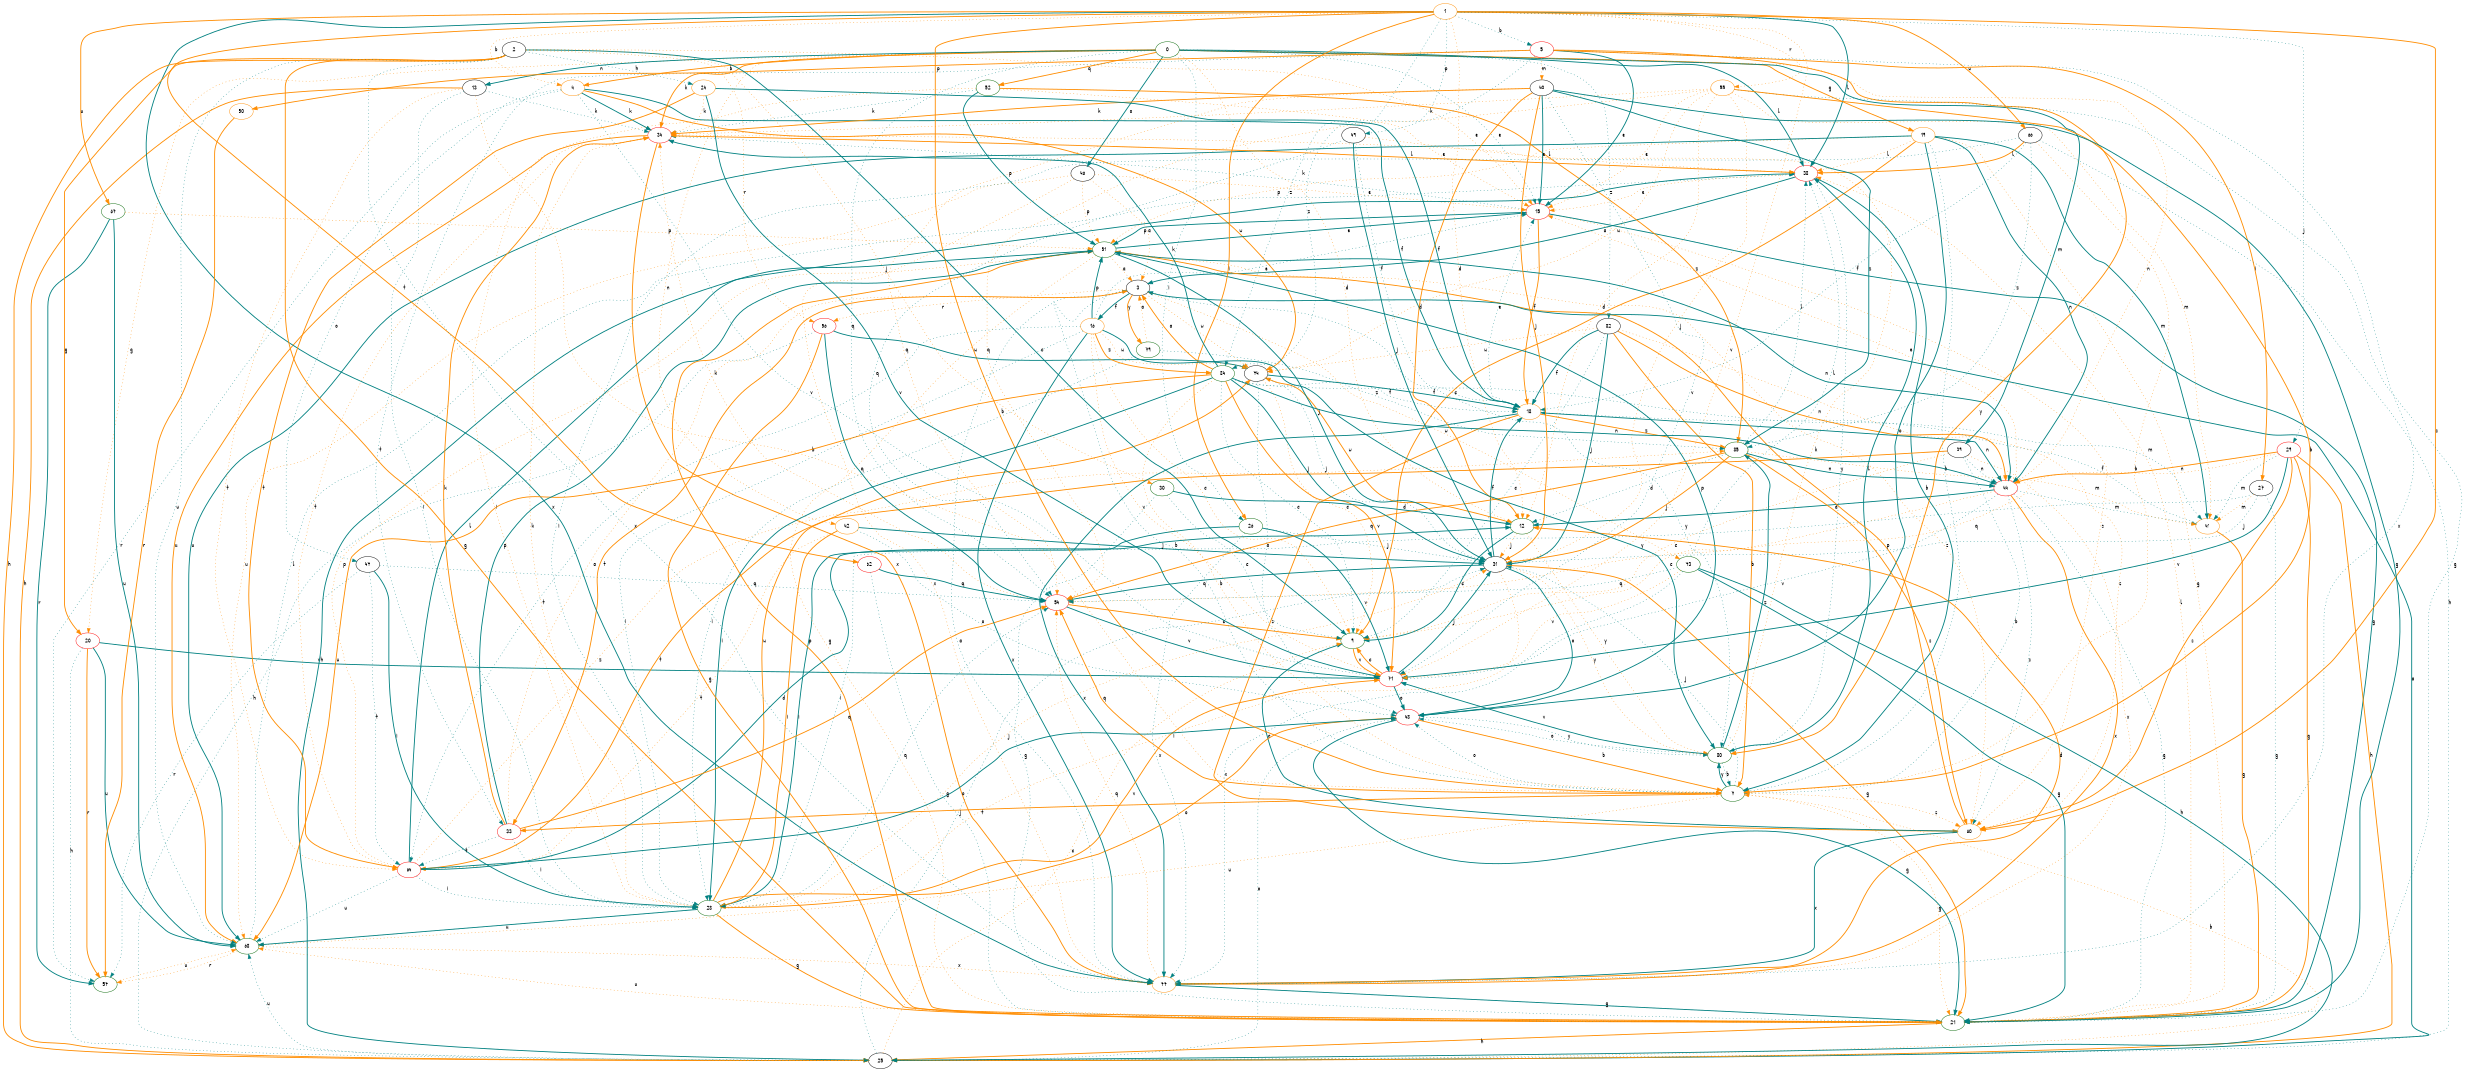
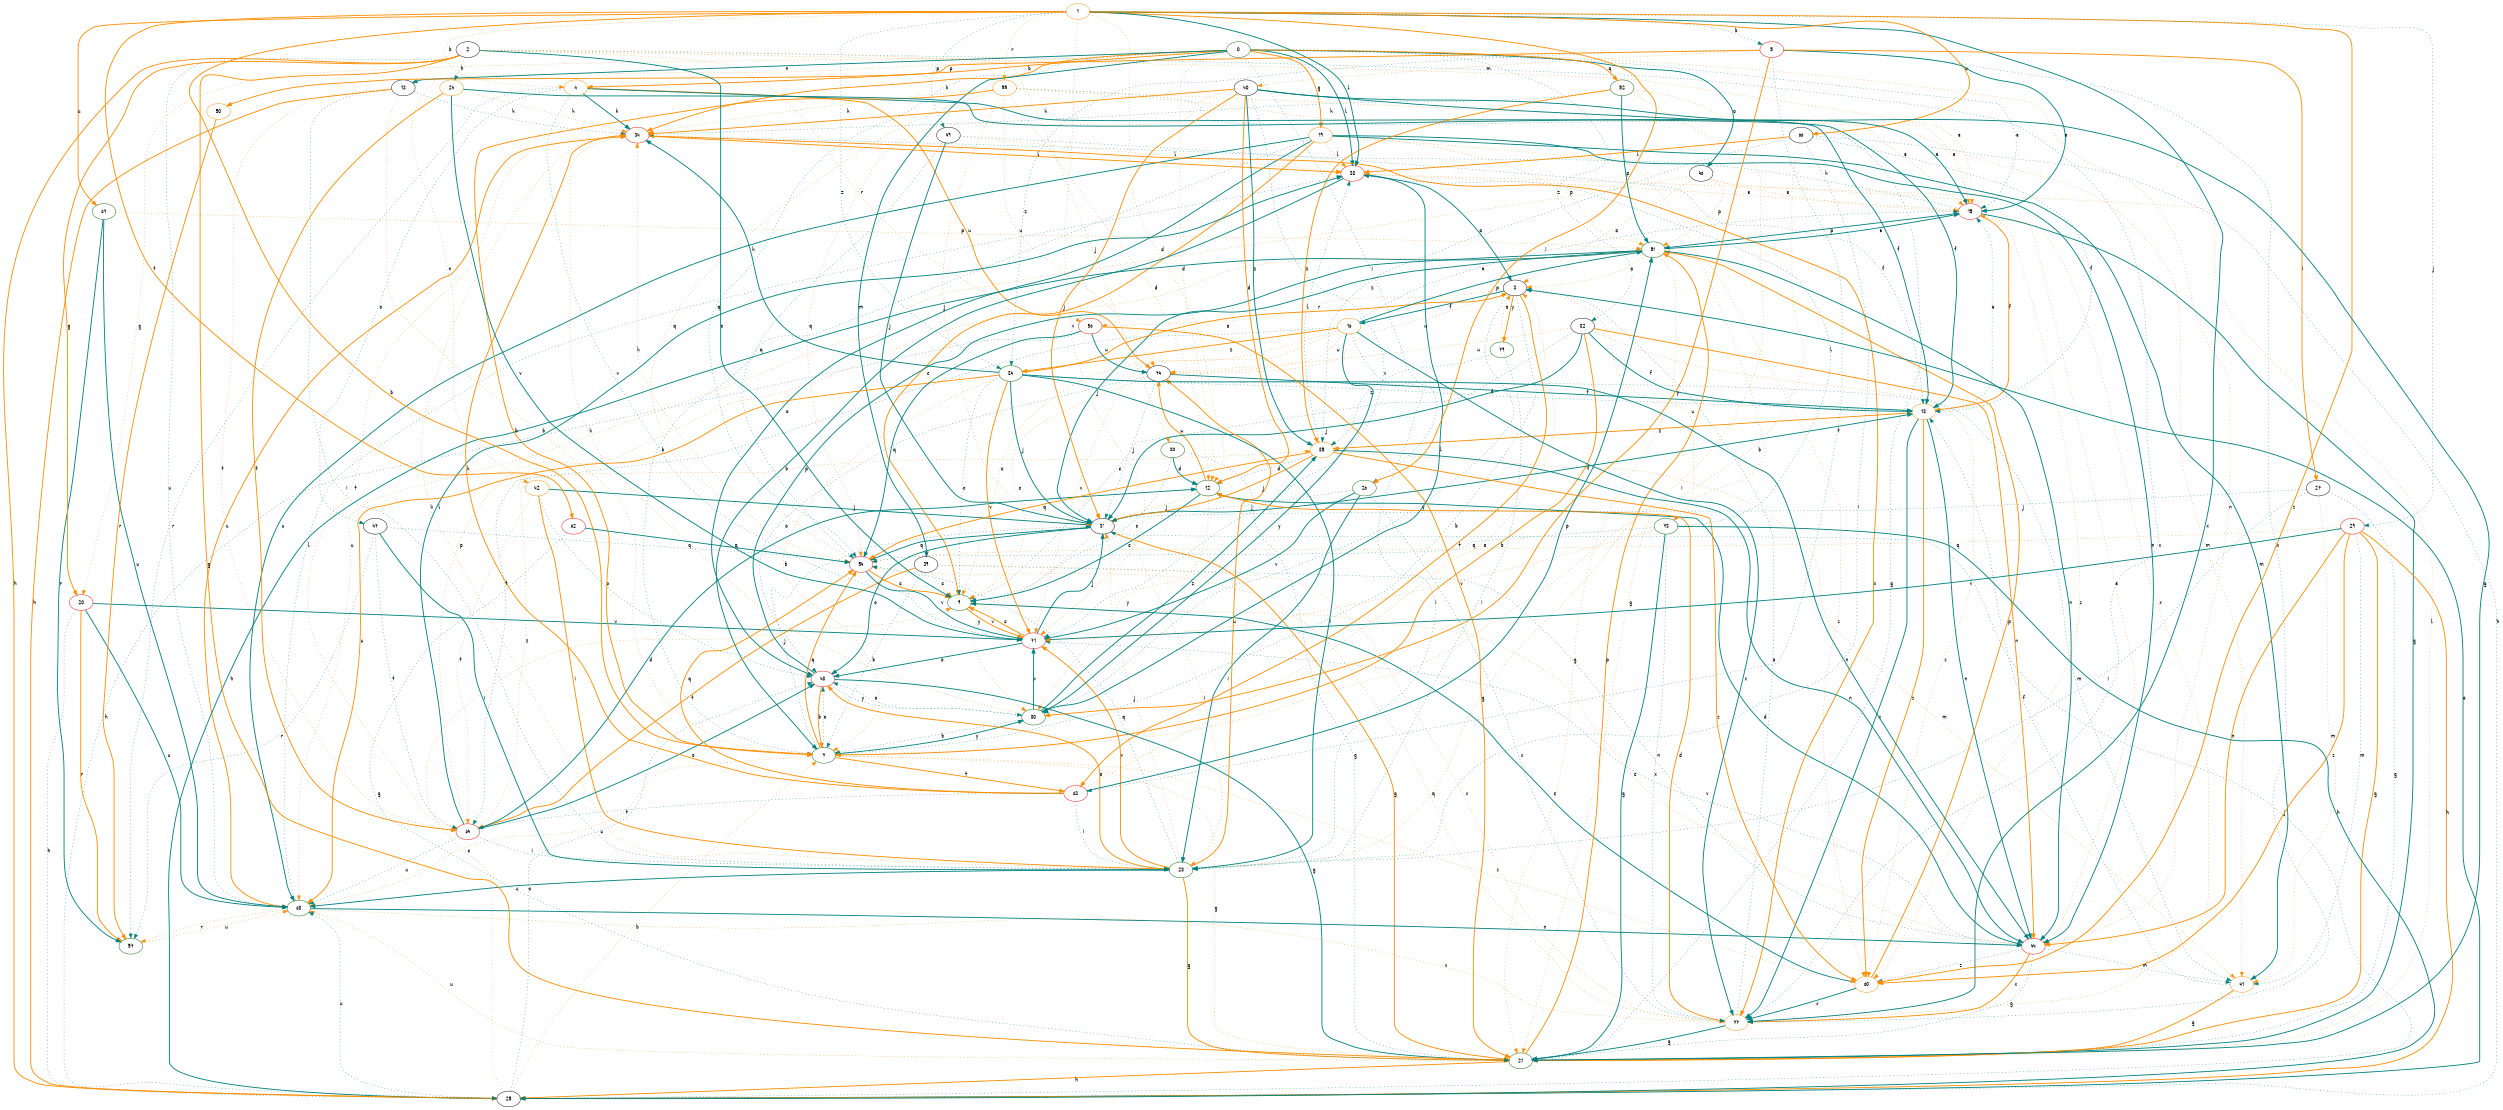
node "85": color darkgreen -> darkorange
edge "38" -> "80": removed, label "y"
node "33": label "33" -> "63"
edge "68" -> "44": added, label "n"
